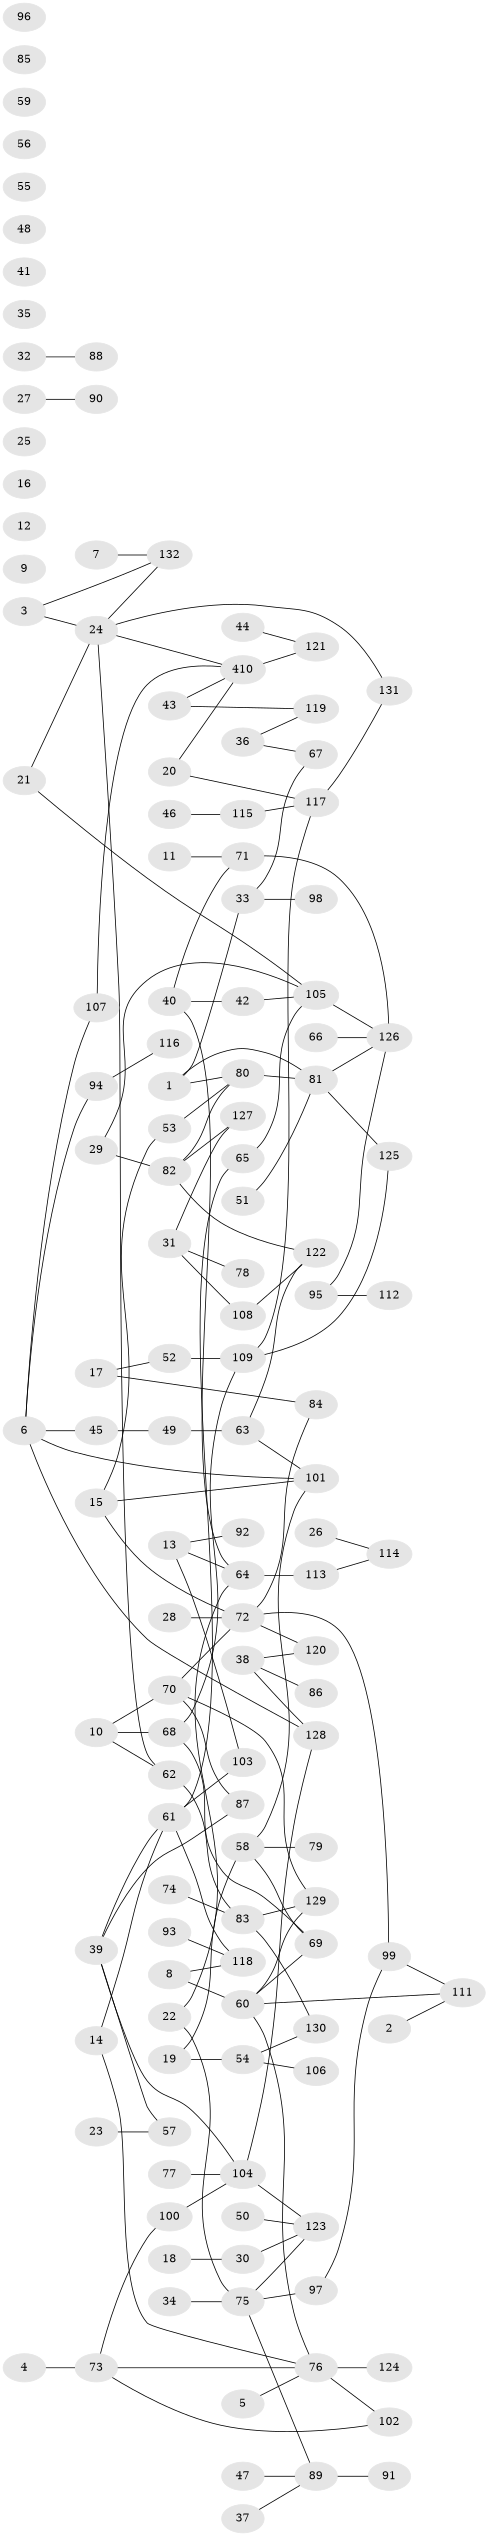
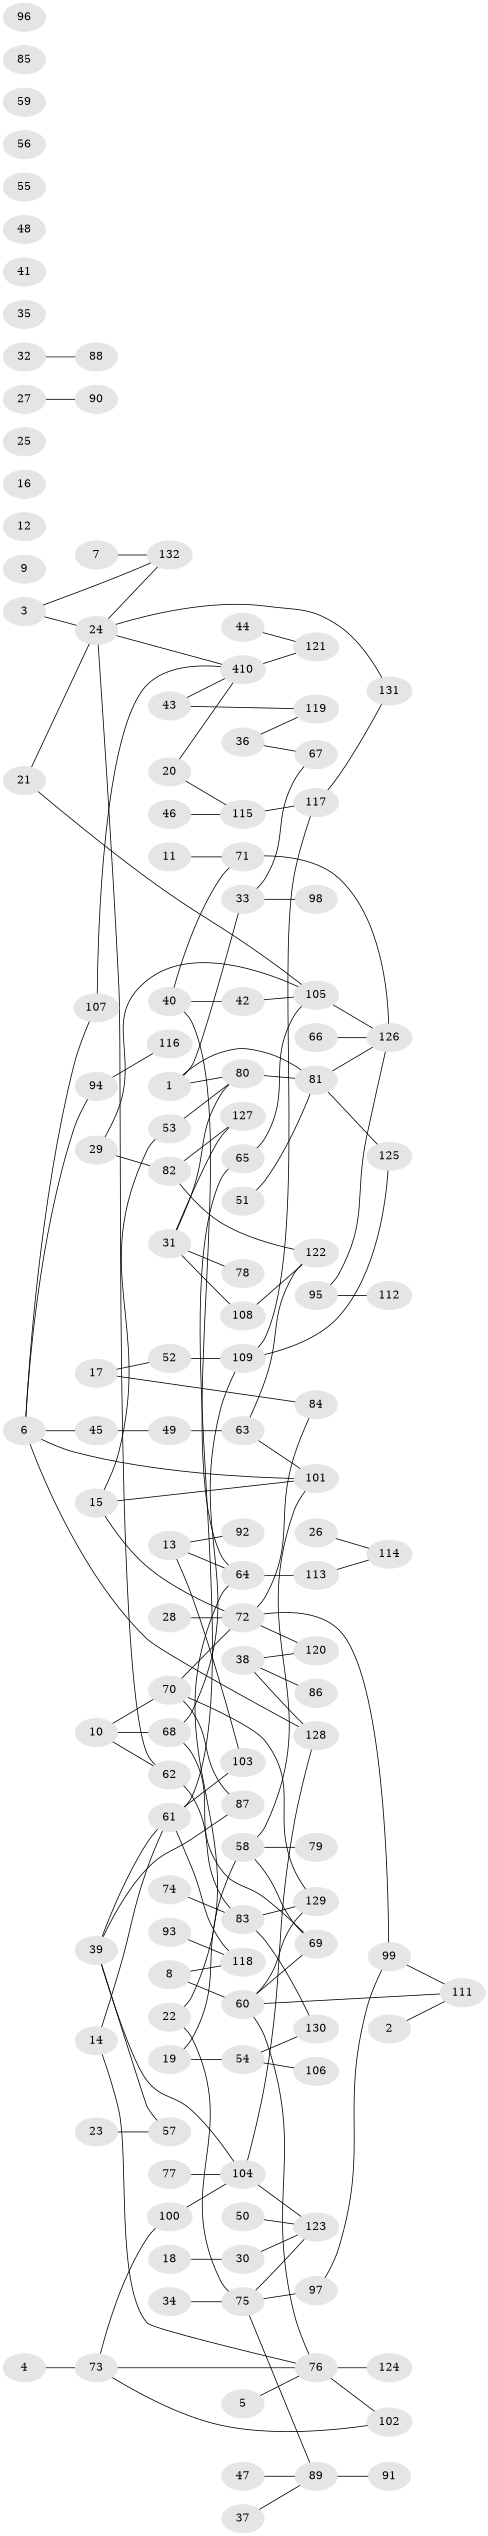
edge "20" -- "117": now "20" -- "115"
edge "80" -- "82": now "80" -- "31"
